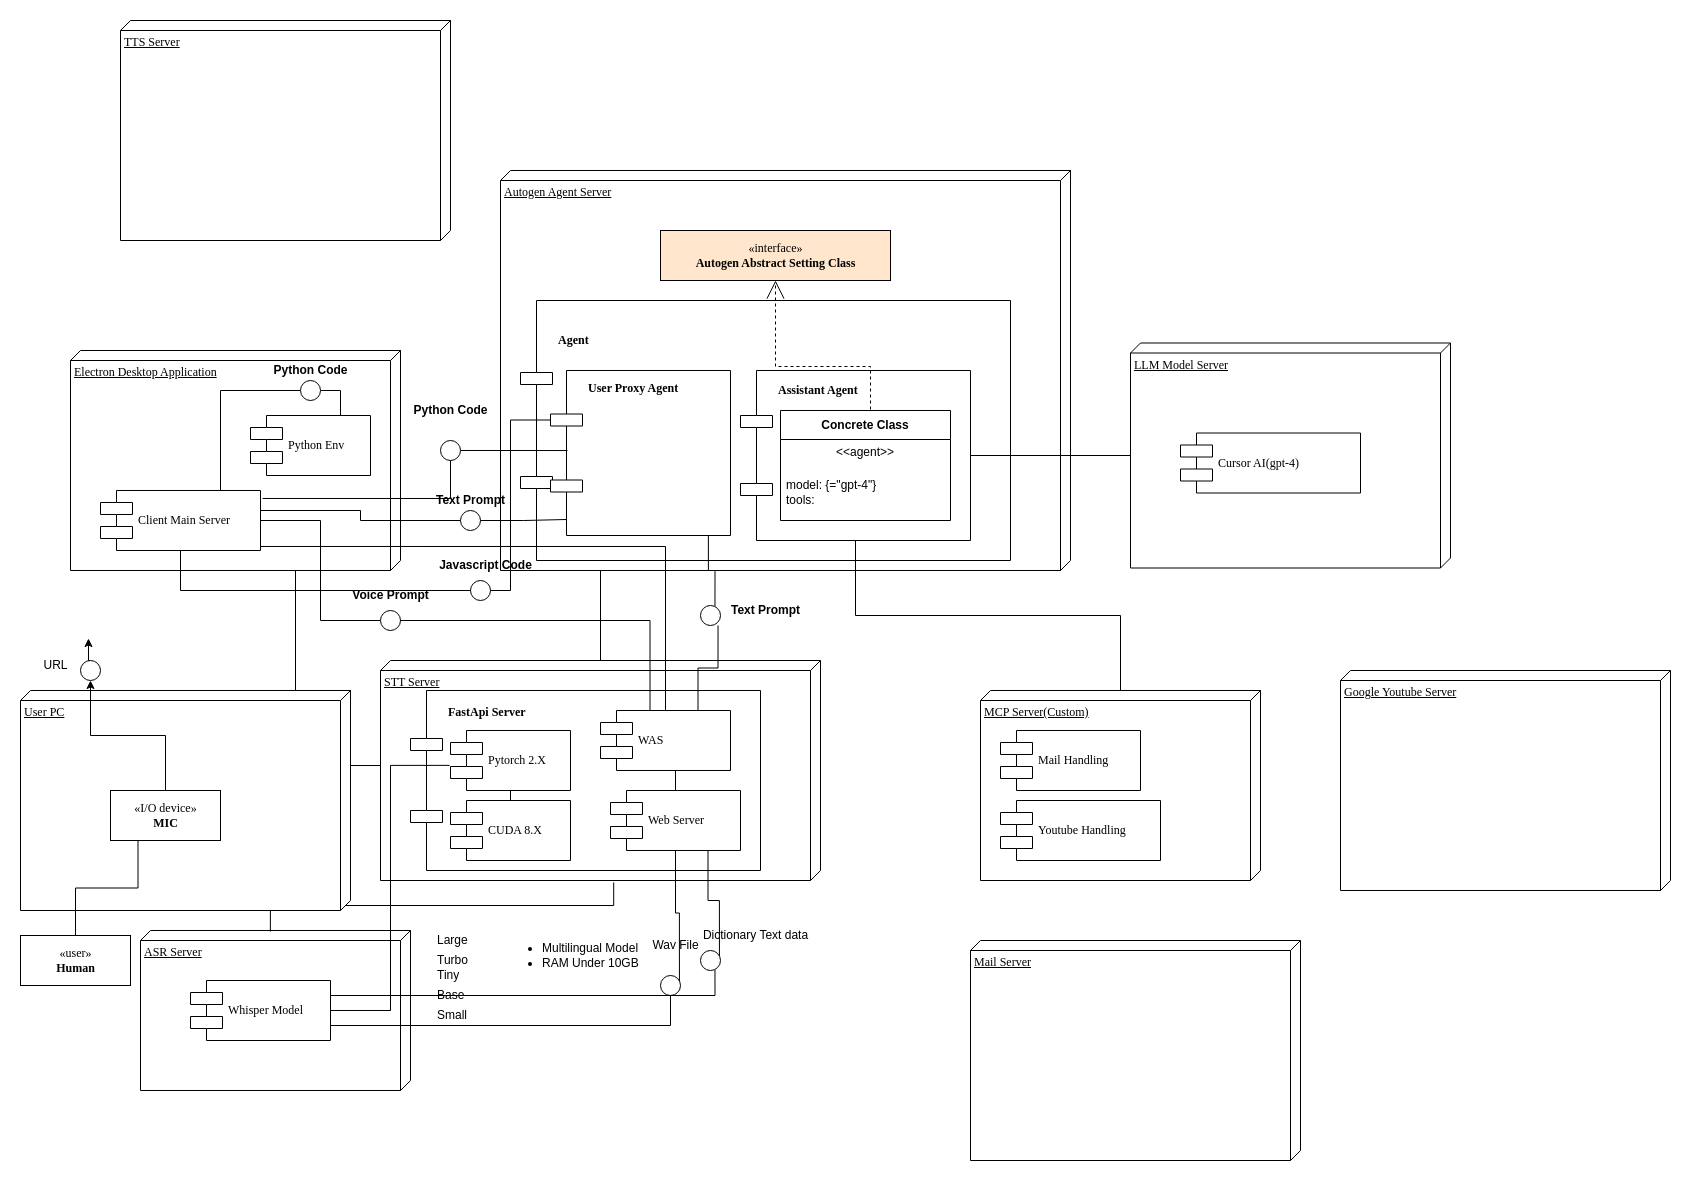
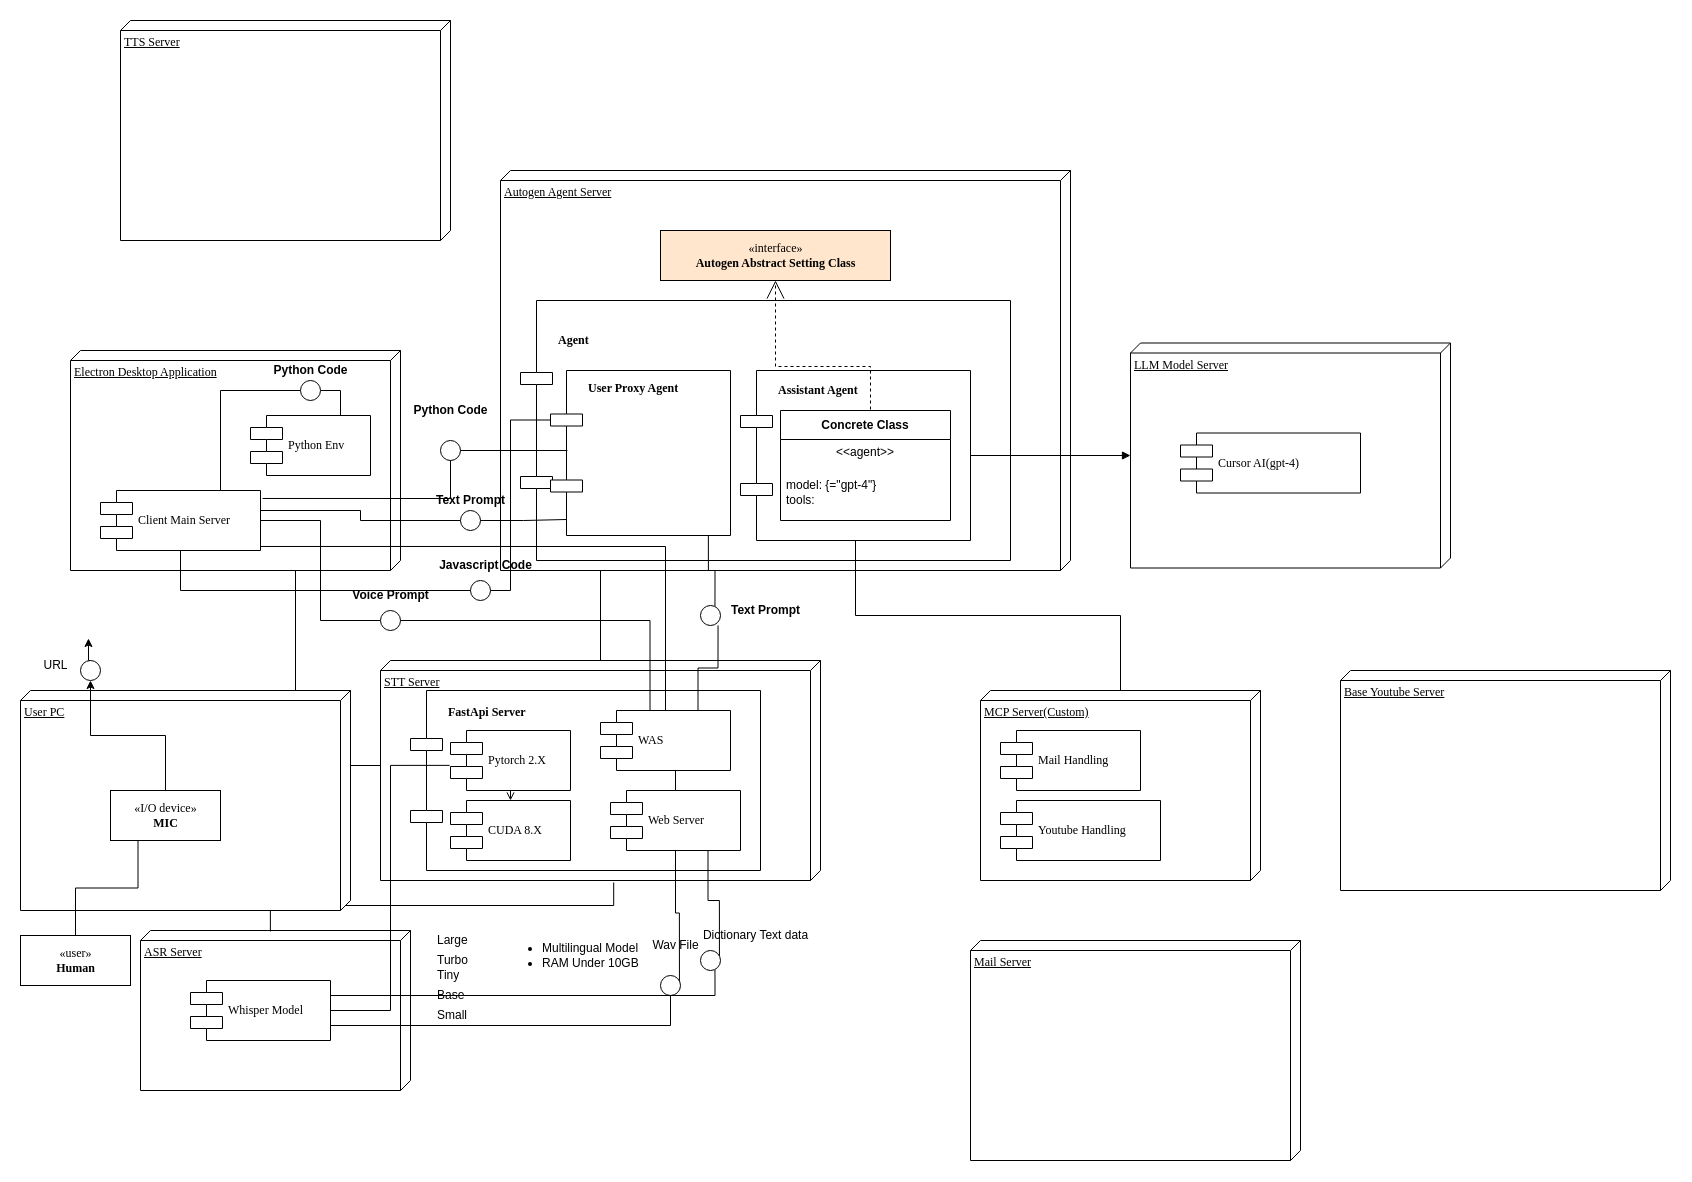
edge "Assistant Agent" -- "LLM Model Server": arrowhead none -> block
node "Google Youtube Server": label "Google Youtube Server" -> "Base Youtube Server"
edge "Pytorch 2.X" -- "CUDA 8.X": arrowhead none -> open
